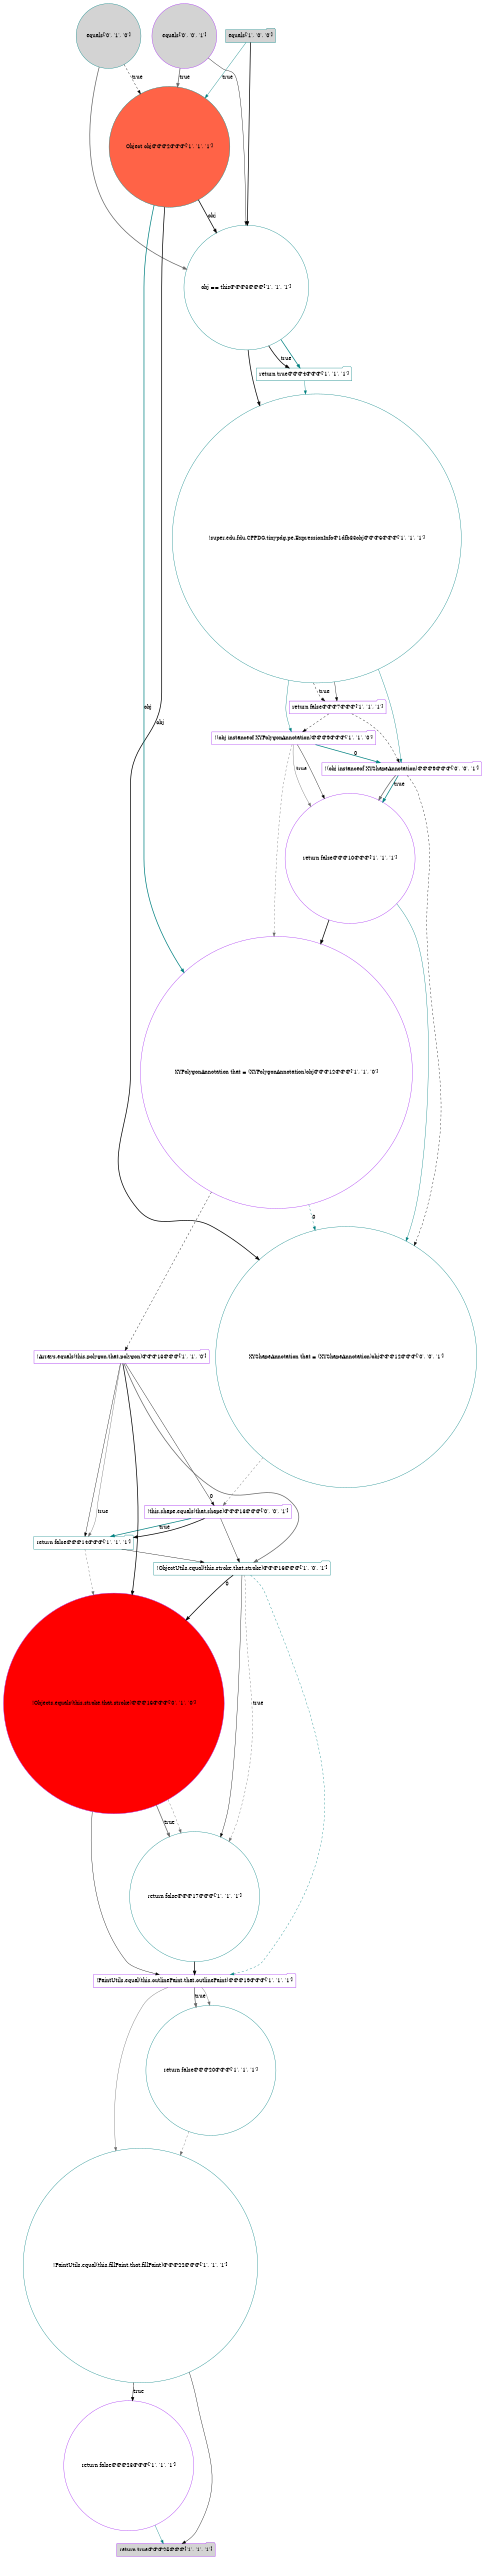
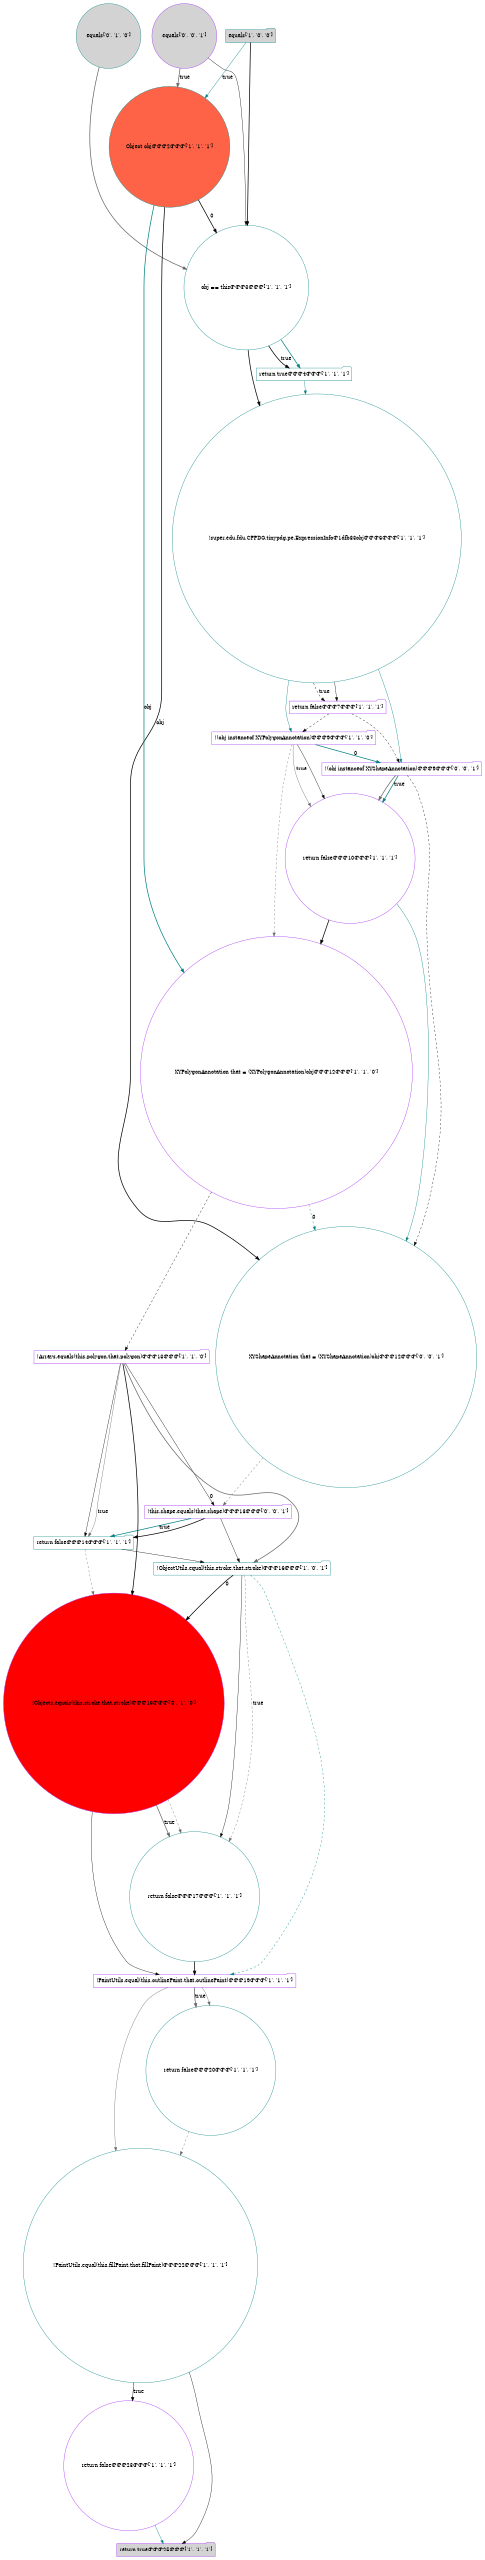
edge "equals['0', '1', '0']" -> "Object obj@@@2@@@['1', '1', '1']": removed, label "true"
edge "Object obj@@@2@@@['1', '1', '1']" -> "obj == this@@@3@@@['1', '1', '1']": label "obj" -> "0"
